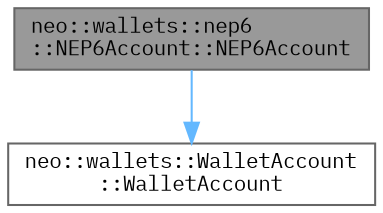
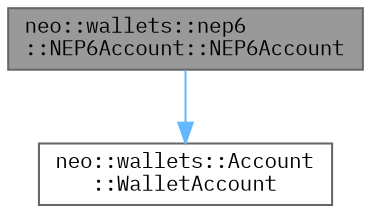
node "neo::wallets::WalletAccount ::WalletAccount": label "neo::wallets::WalletAccount ::WalletAccount" -> "neo::wallets::Account ::WalletAccount"
